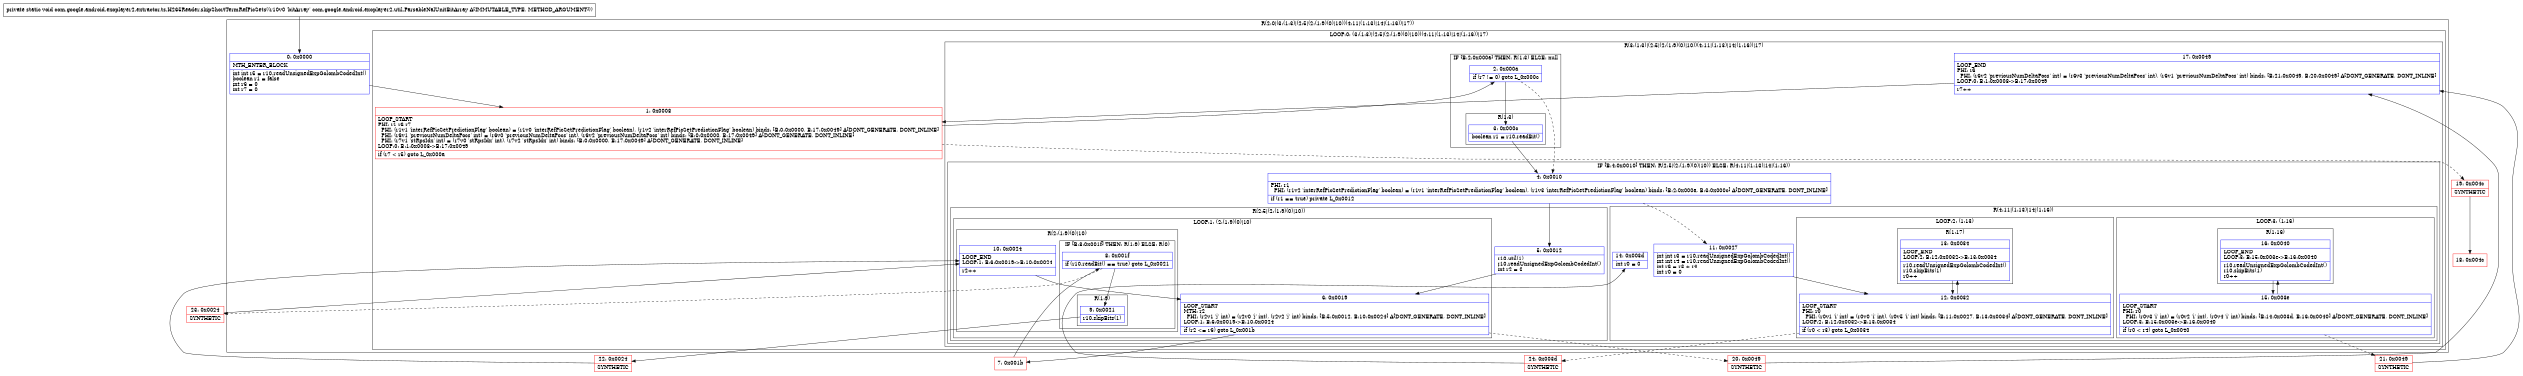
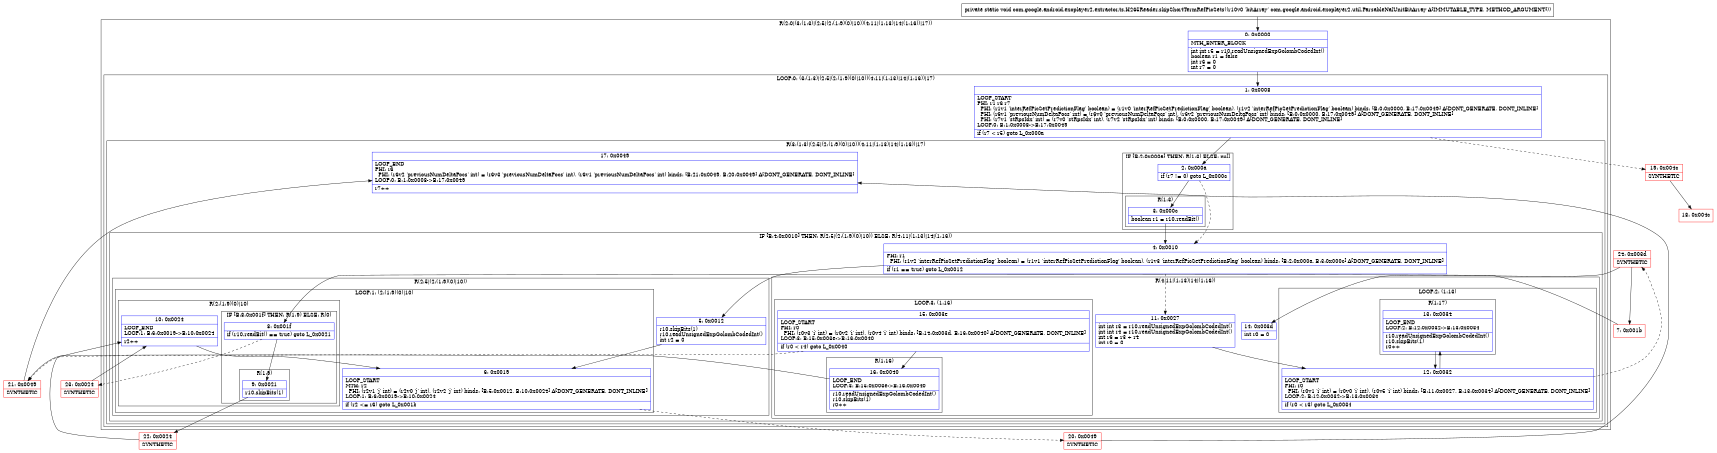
edge "17: 0x0049" -> "1: 0x0008": removed
node "1: 0x0008": color red -> blue
node "4: 0x0010": text "if (r1 == true) private L_0x0012" -> "if (r1 == true) goto L_0x0012"
node "5: 0x0012": text "r10.util(1)" -> "r10.skipBits(1)"
edge "16: 0x0040" -> "15: 0x003e": now "16: 0x0040" -> "21: 0x0049"
edge "6: 0x0019" -> "7: 0x001b": now "24: 0x003d" -> "7: 0x001b"
